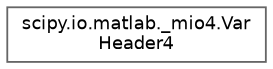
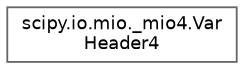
node "scipy.io.matlab._mio4.Var Header4": label "scipy.io.matlab._mio4.Var Header4" -> "scipy.io.mio._mio4.Var Header4"
